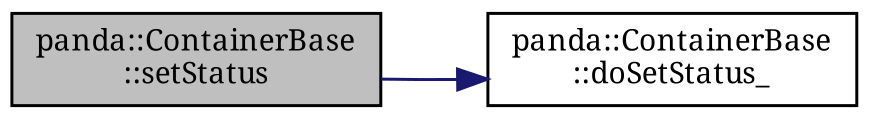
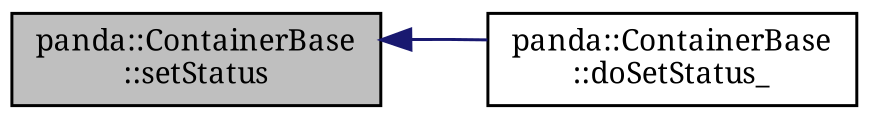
edge "panda::ContainerBase ::setStatus" -> "panda::ContainerBase ::doSetStatus_": reversed
